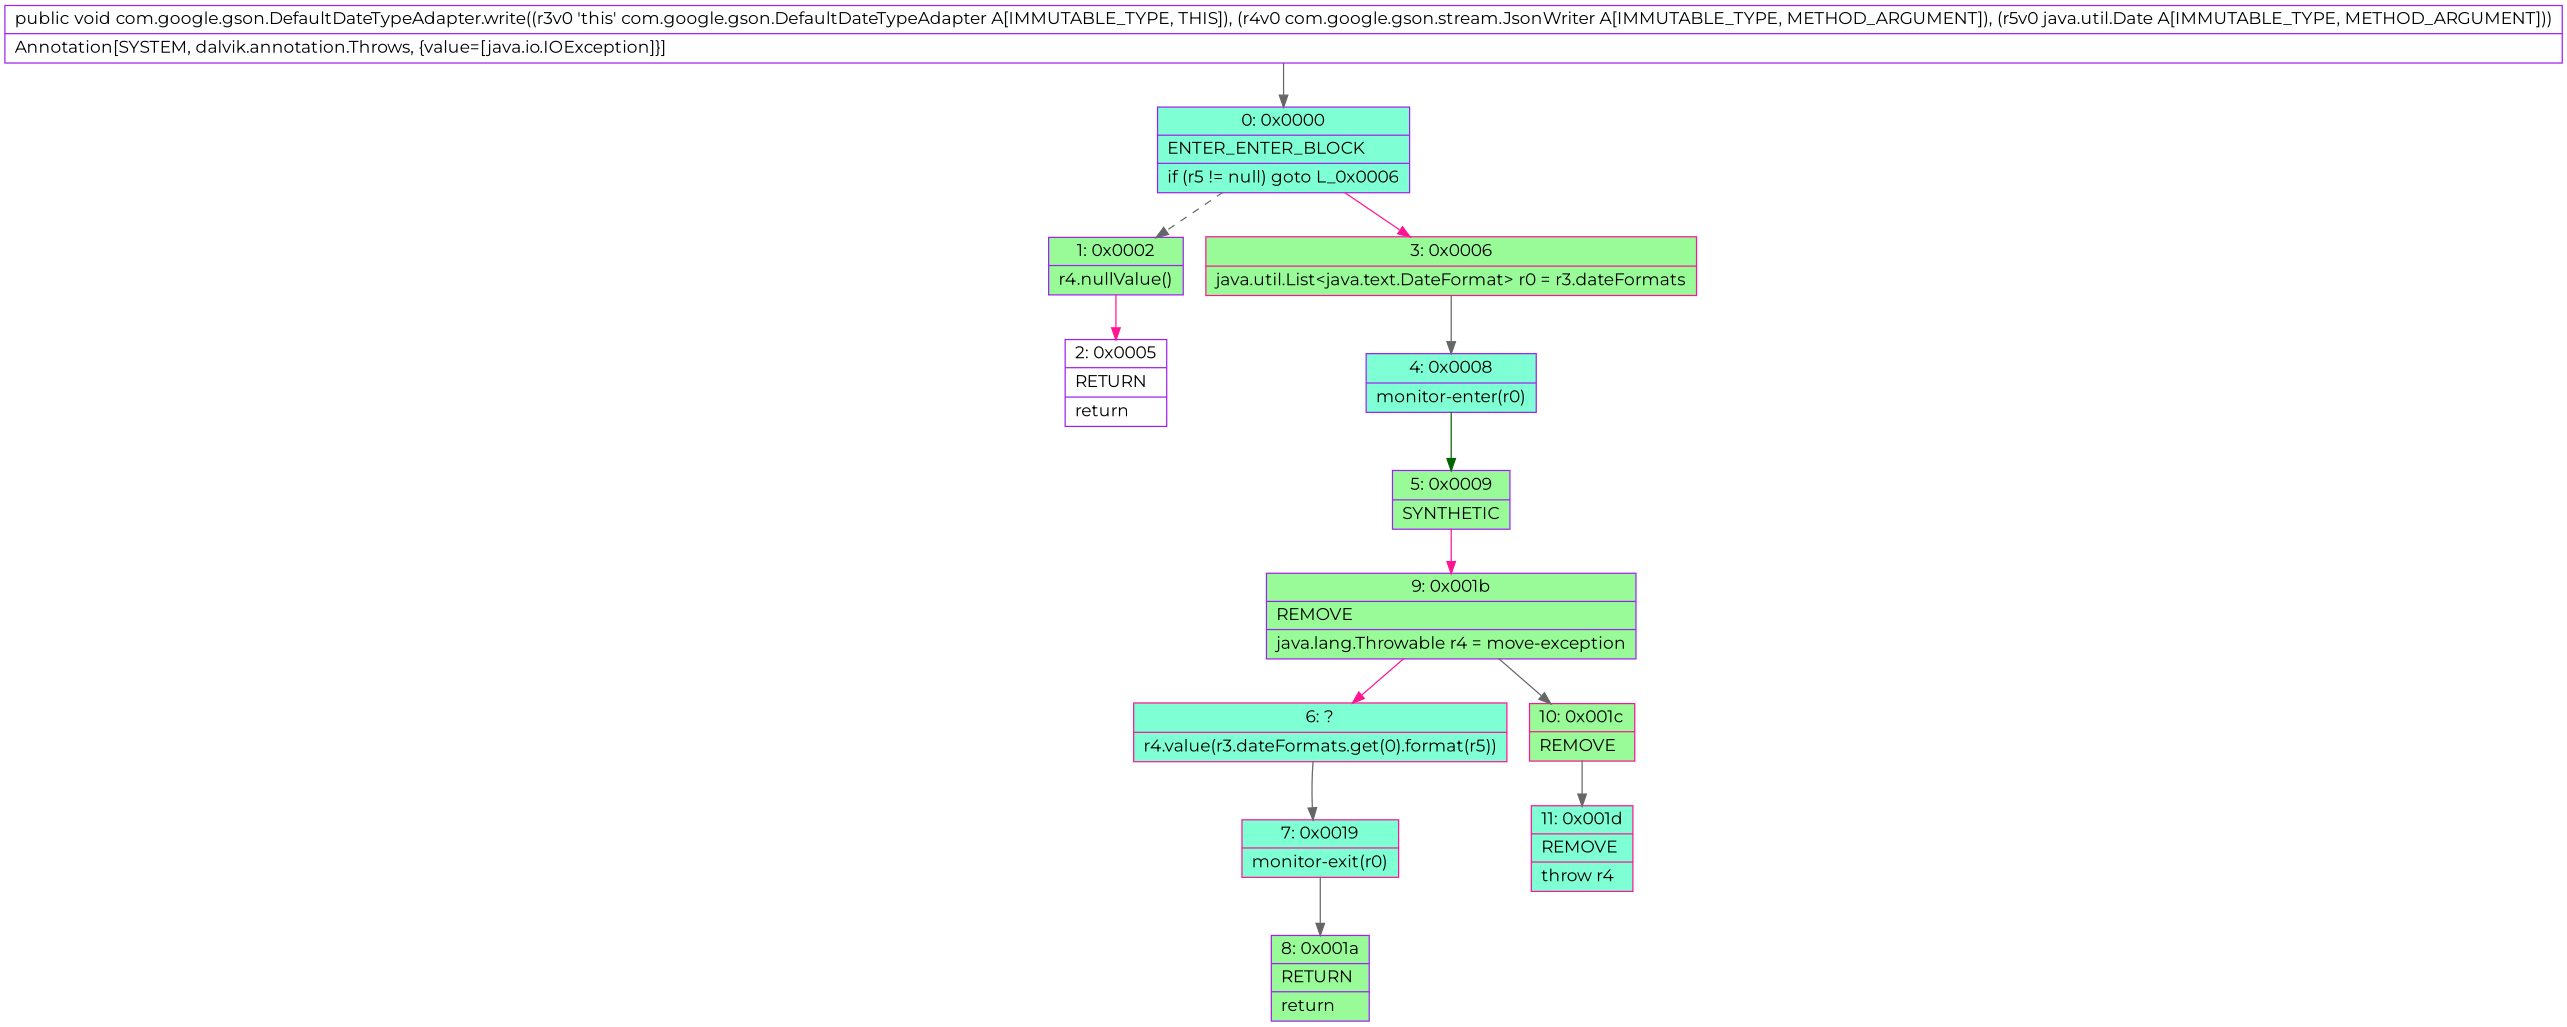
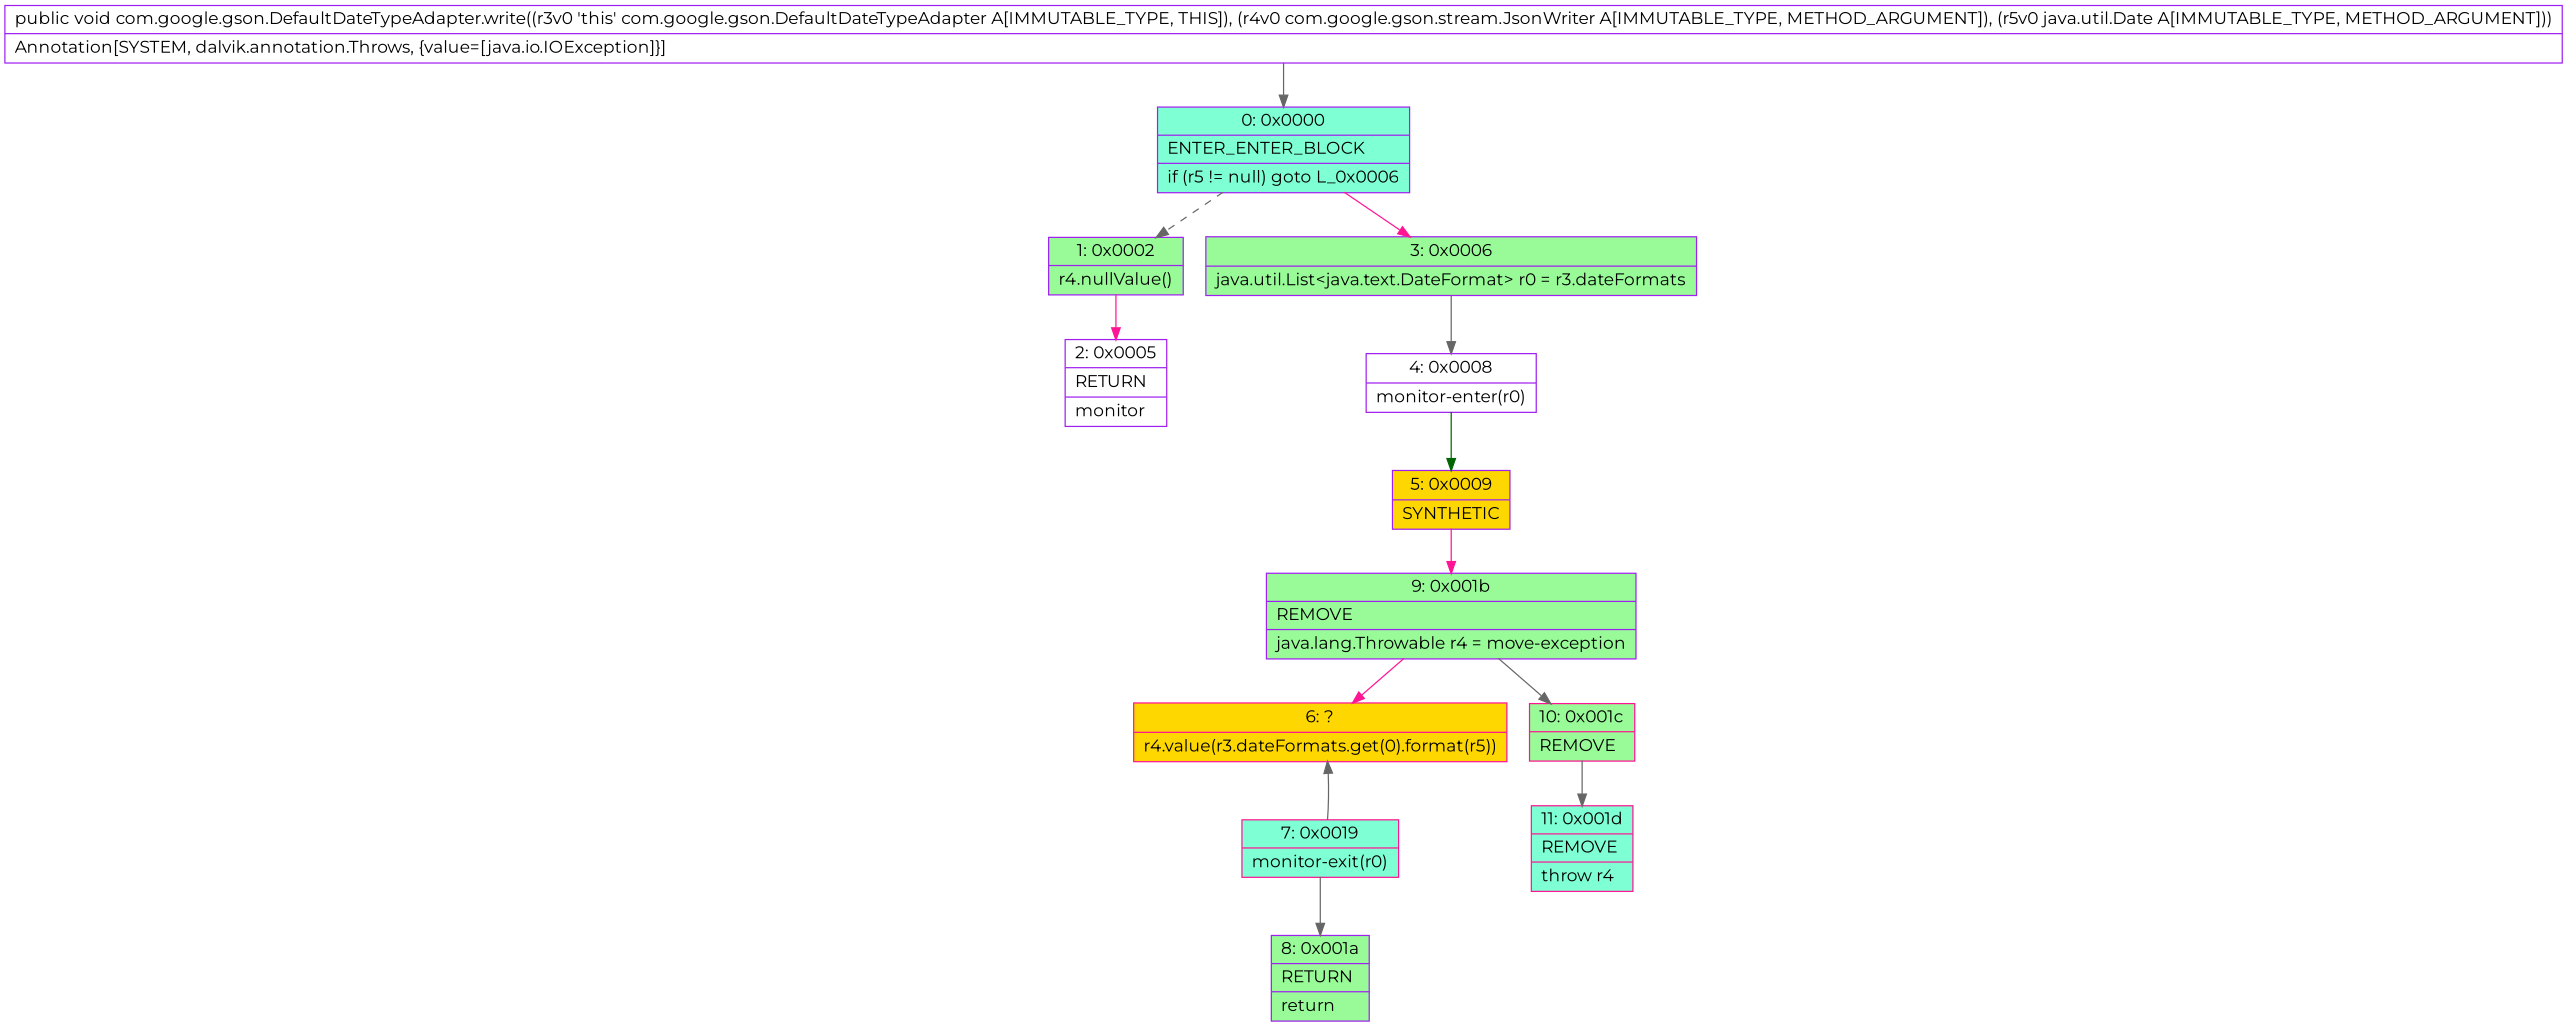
node "3: 0x0006": color deeppink -> purple
node "4: 0x0008": fillcolor aquamarine -> white
node "2: 0x0005": text "return" -> "monitor"
node "5: 0x0009": fillcolor palegreen -> gold
node "6: ?": fillcolor aquamarine -> gold
edge "6: ?" -> "7: 0x0019": reversed
